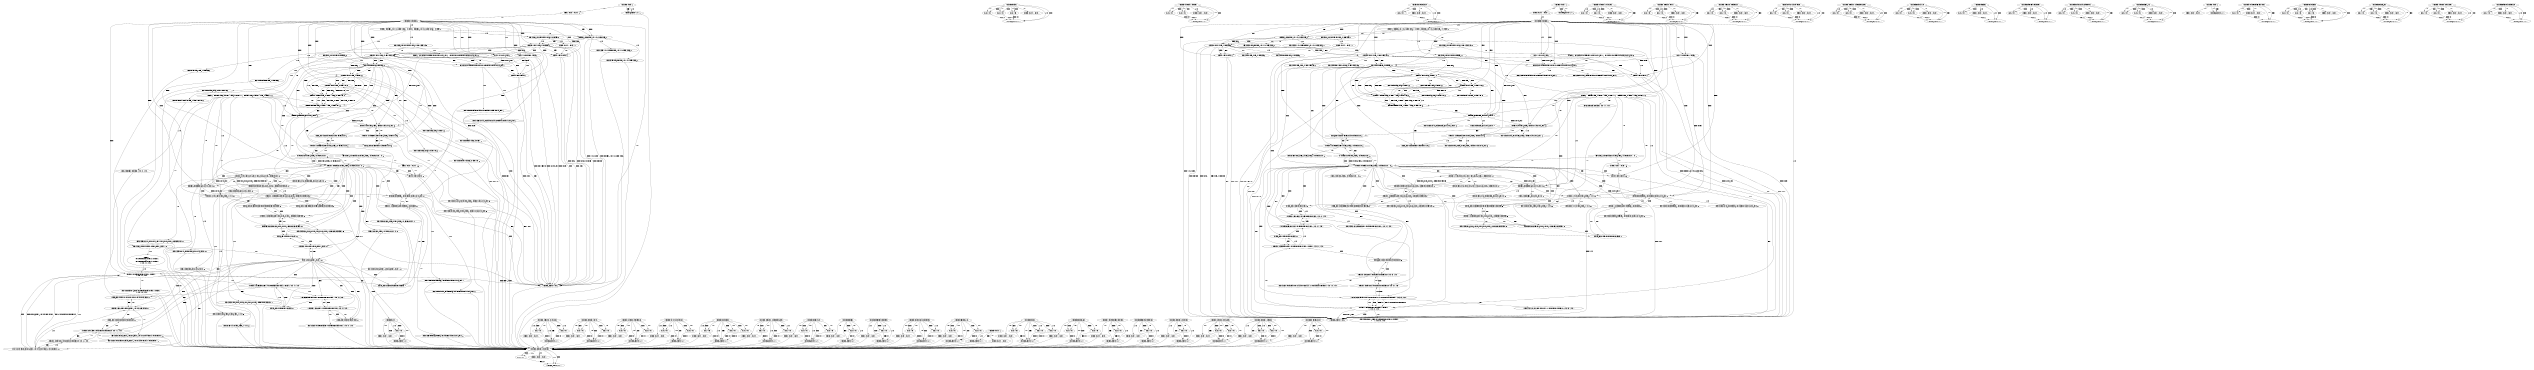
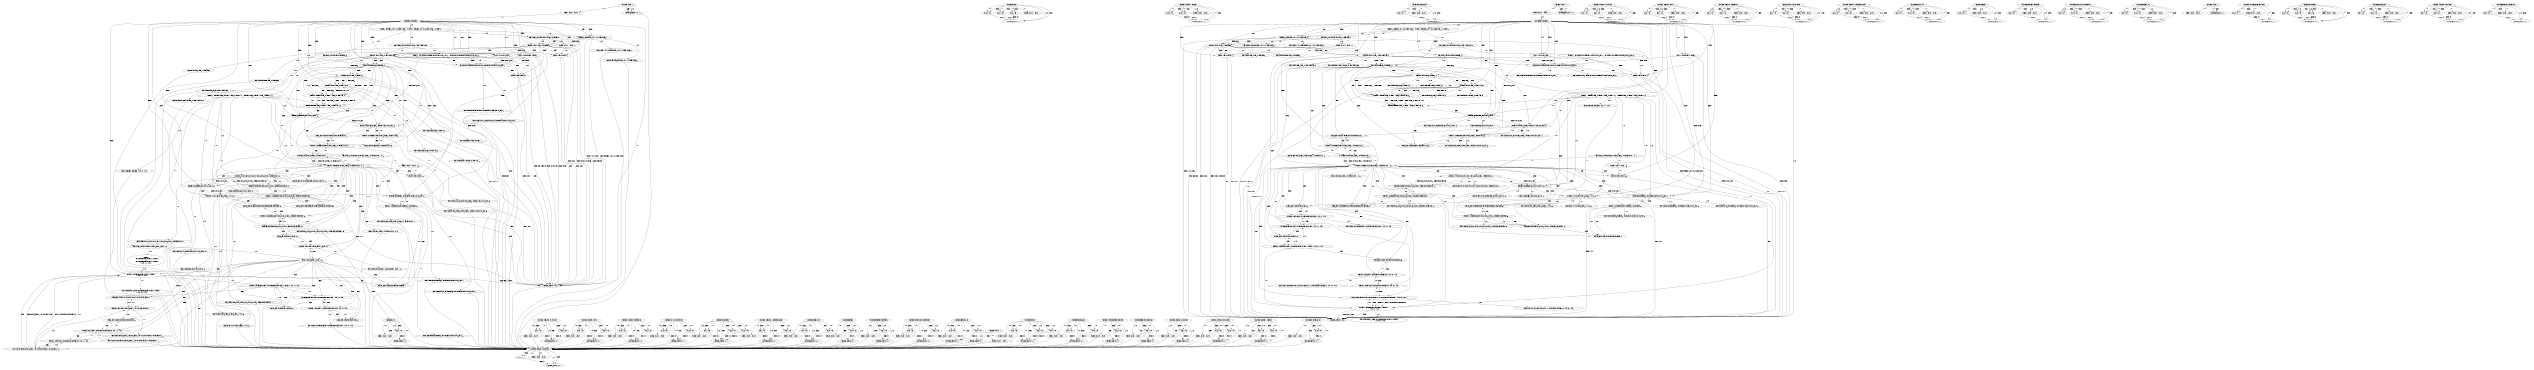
edge "(<operator>.fieldAccess,method_factory_.empty)" -> "(IDENTIFIER,method_factory_,method_factory_.empty())": added, label "AST:"
edge "(FIELD_IDENTIFIER,NewRunnableMethod,NewRunnableMethod)" -> "(<operator>.fieldAccess,method_factory_.NewRunnableMethod)": label "CFG: " -> "NULL: "
